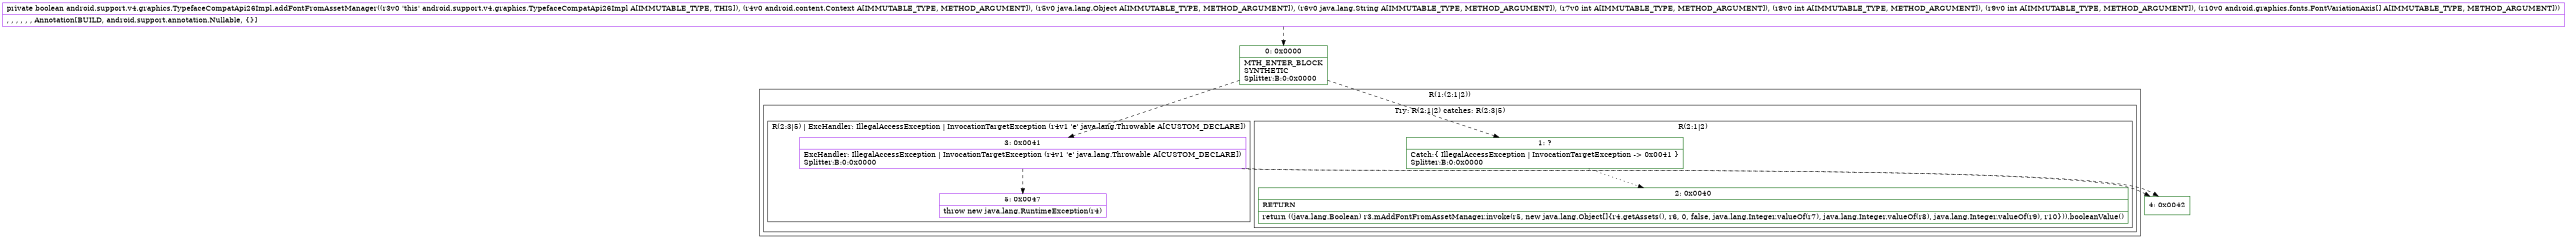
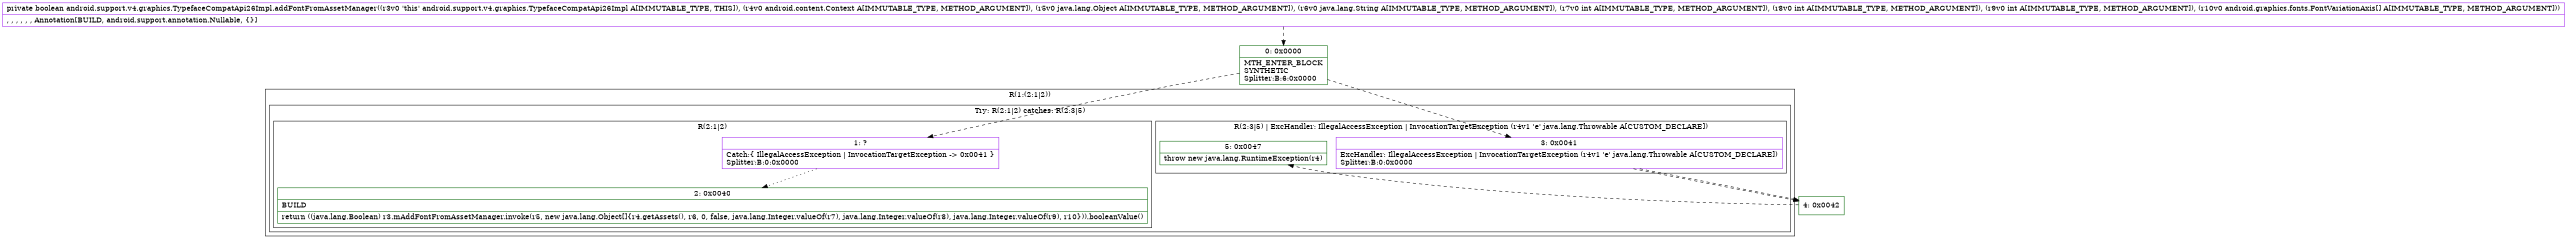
node "0: 0x0000": text "Splitter:B:0:0x0000" -> "Splitter:B:6:0x0000"
node "1: ?": color darkgreen -> purple
edge "3: 0x0041" -> "5: 0x0047": now "4: 0x0042" -> "5: 0x0047"
node "2: 0x0040": text "RETURN" -> "BUILD"
node "5: 0x0047": color purple -> darkgreen
